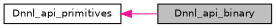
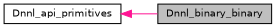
node "Dnnl_api_binary": label "Dnnl_api_binary" -> "Dnnl_binary_binary"
